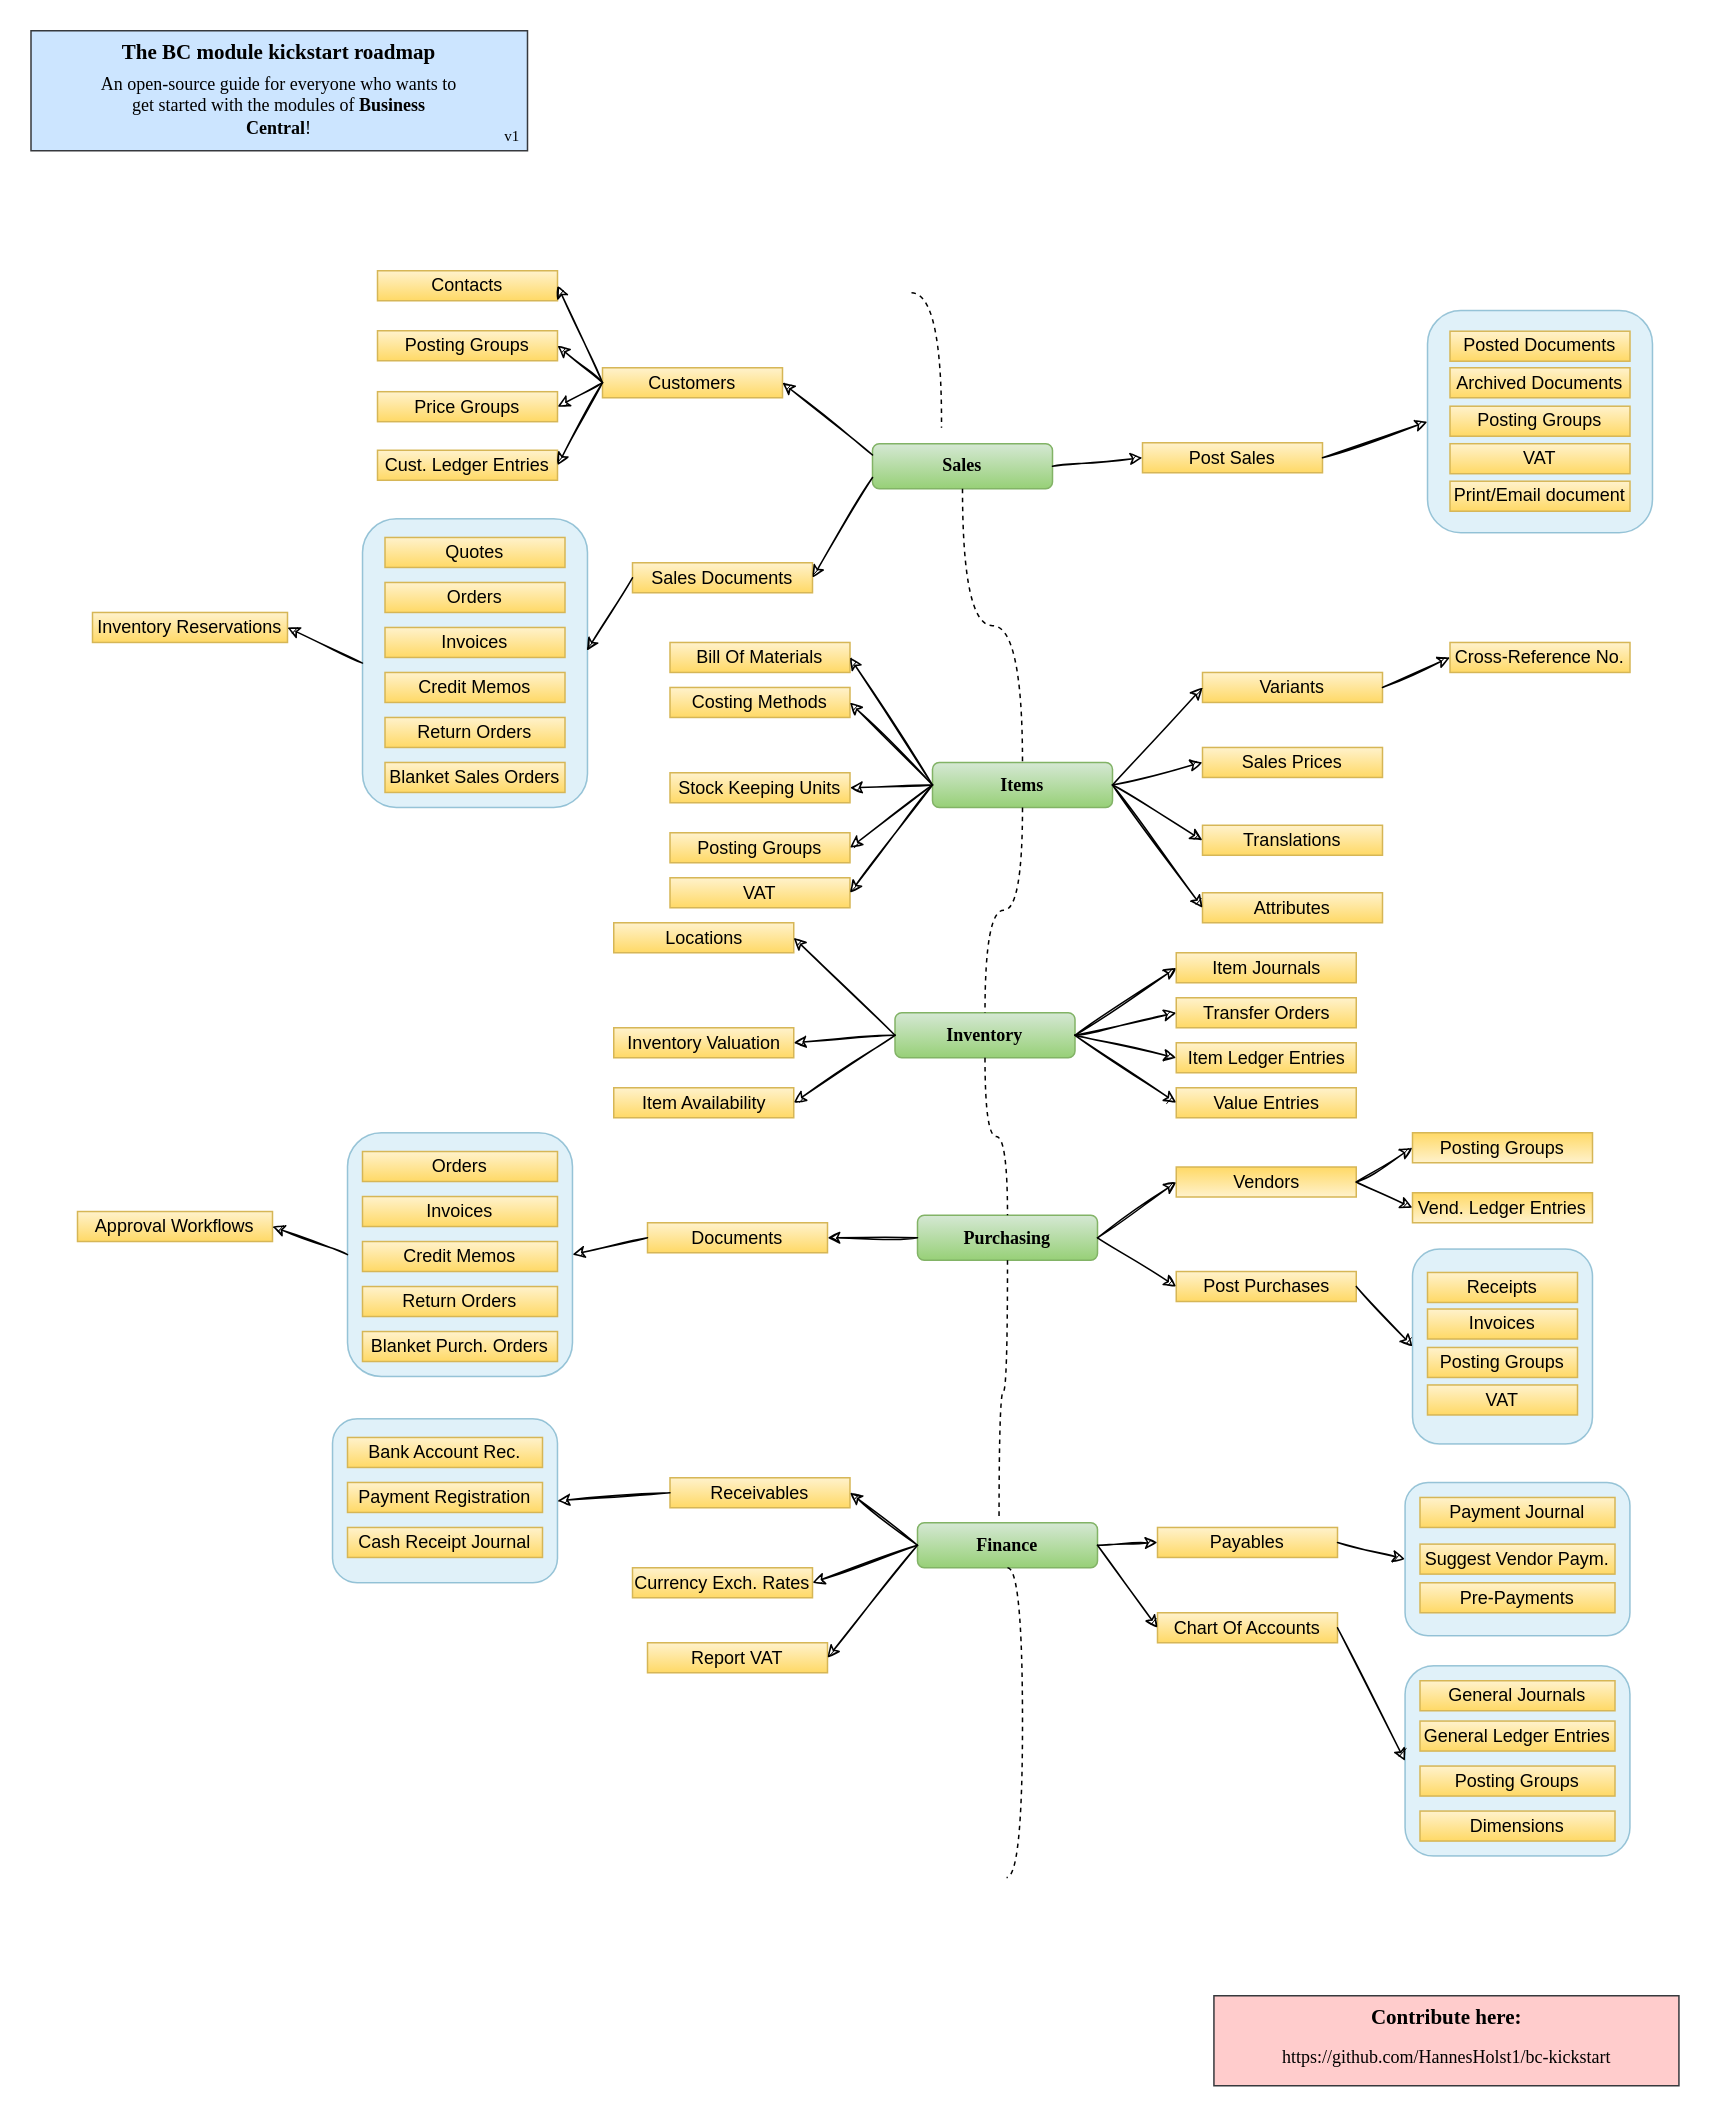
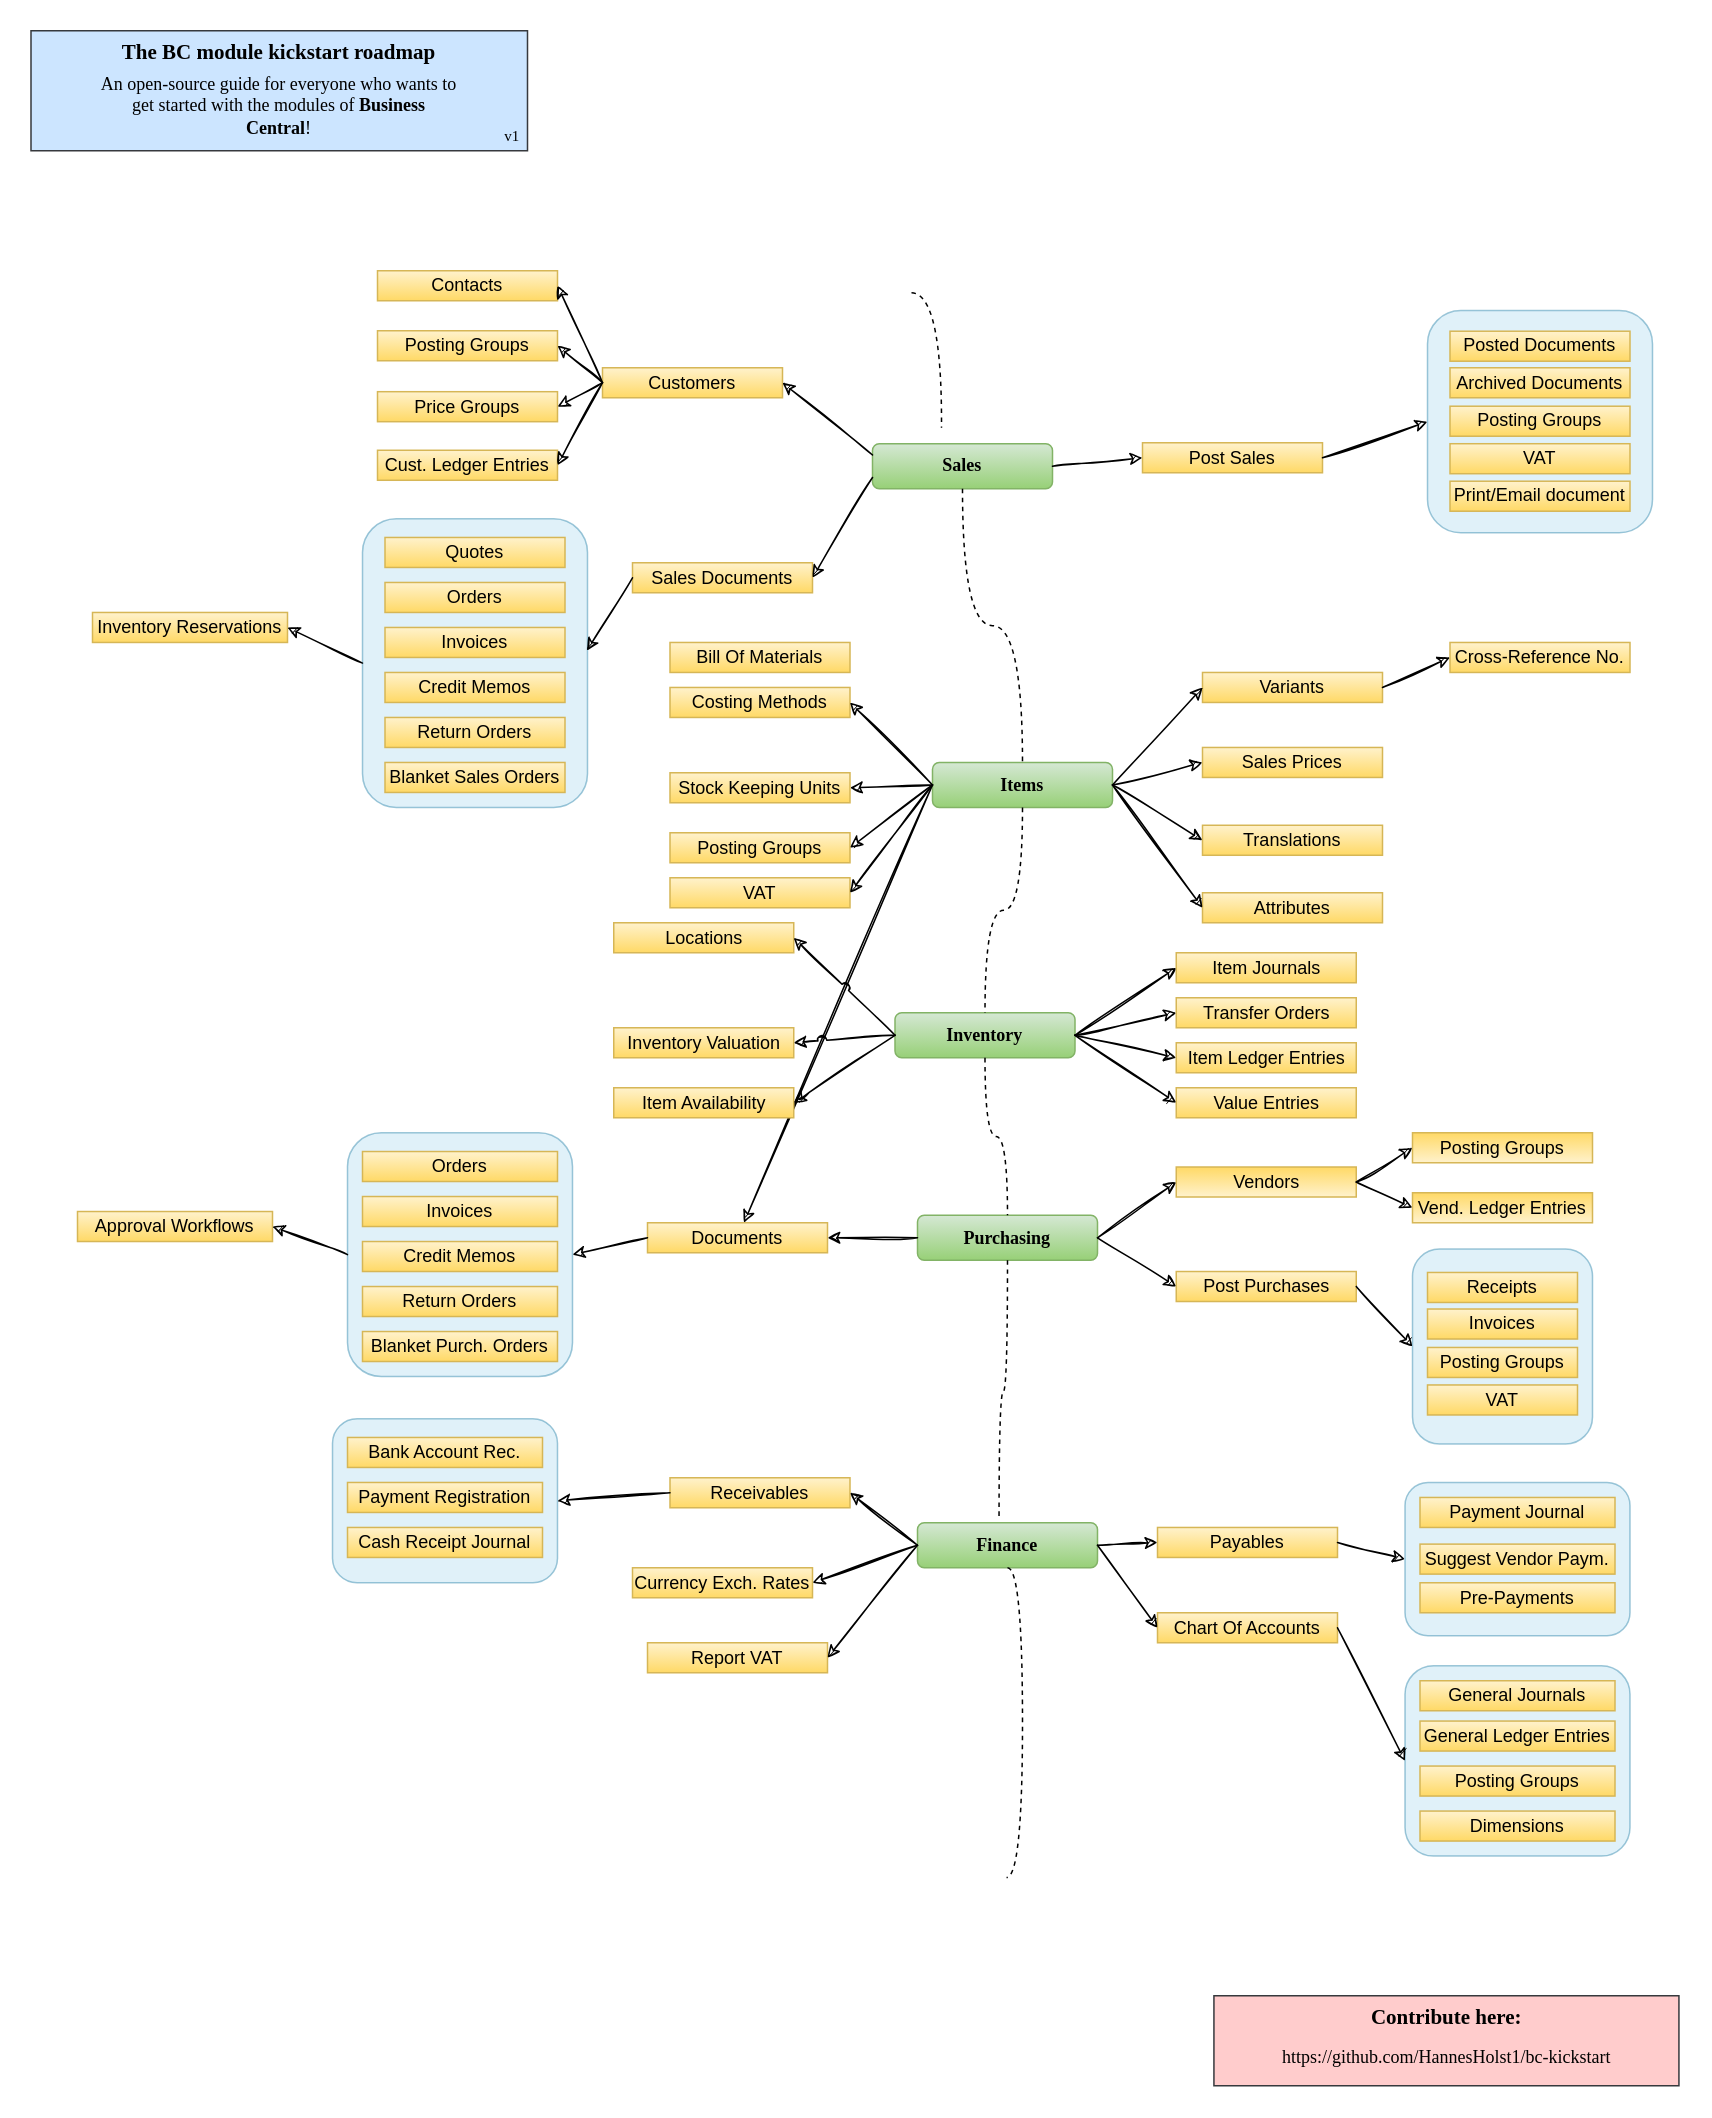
edge "Items" -> "Bill Of Materials": now "Items" -> "Documents"
